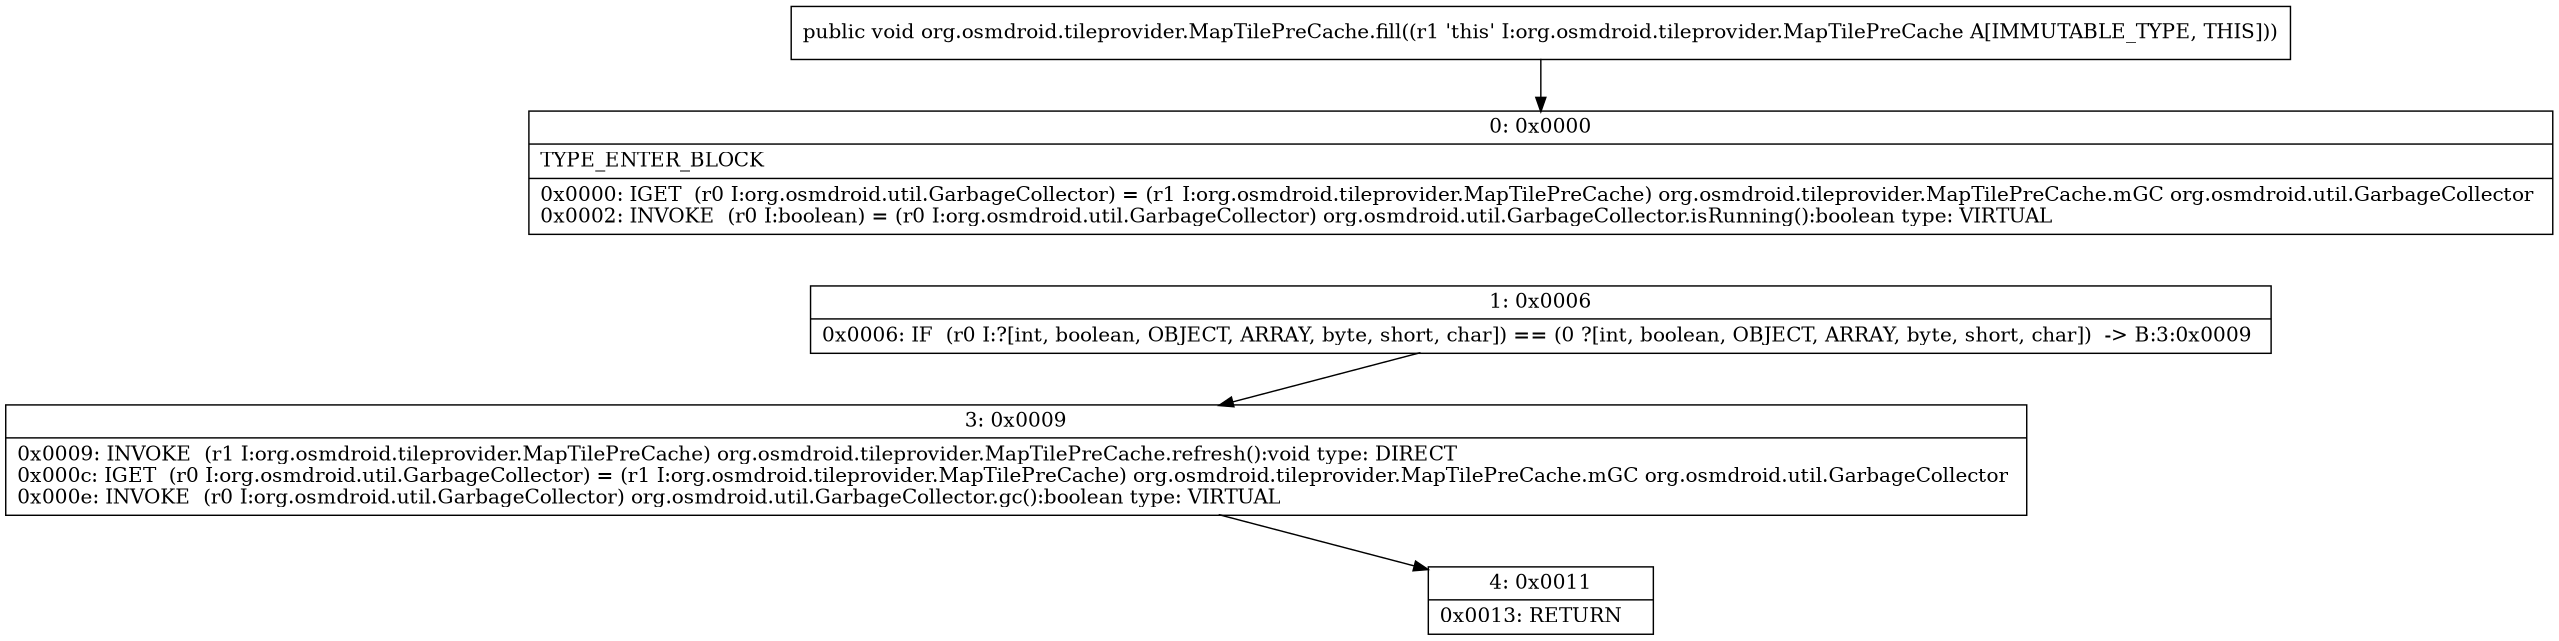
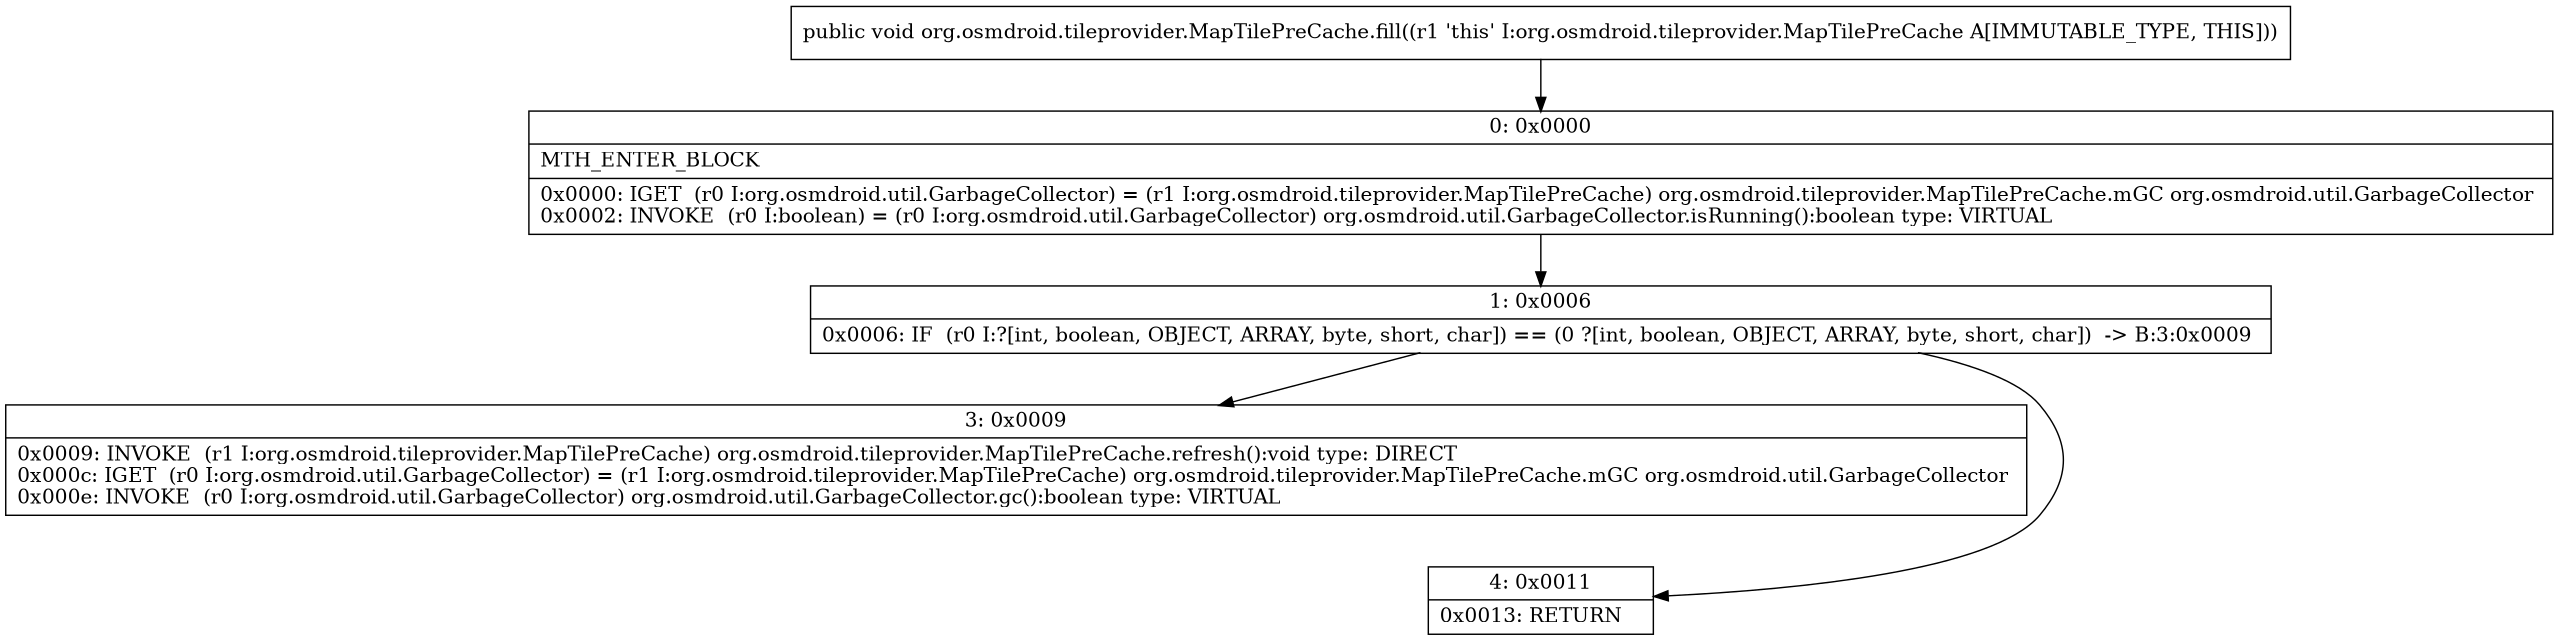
node "0: 0x0000": text "TYPE_ENTER_BLOCK" -> "MTH_ENTER_BLOCK"
edge "0: 0x0000" -> "1: 0x0006": added
edge "3: 0x0009" -> "4: 0x0011": now "1: 0x0006" -> "4: 0x0011"
